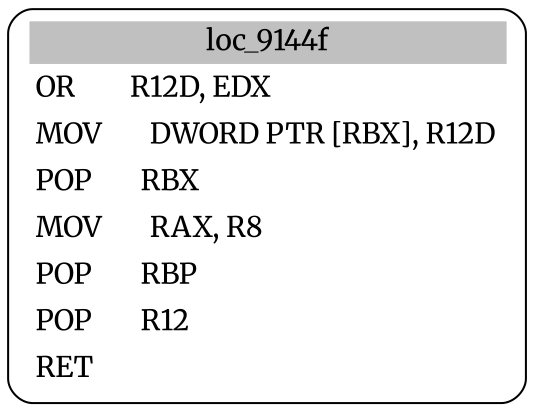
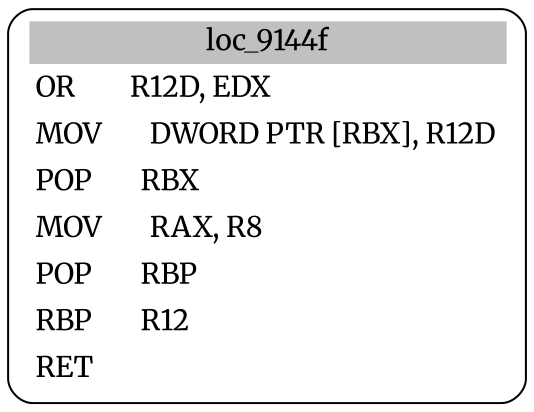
node "loc_9144f": text "POP        R12" -> "RBP        R12"
